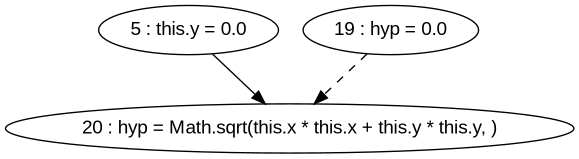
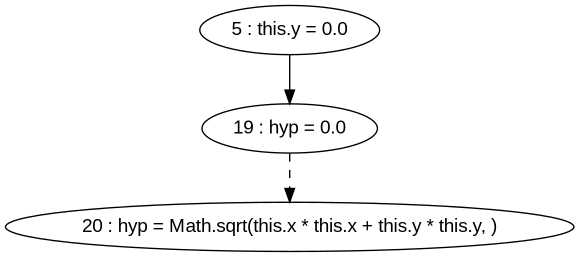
edge "5 : this.y = 0.0" -> "20 : hyp = Math.sqrt(this.x * this.x + this.y * this.y, )": now "5 : this.y = 0.0" -> "19 : hyp = 0.0"
